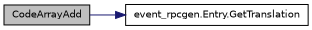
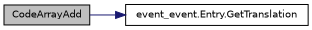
node "event_rpcgen.Entry.GetTranslation": label "event_rpcgen.Entry.GetTranslation" -> "event_event.Entry.GetTranslation"
